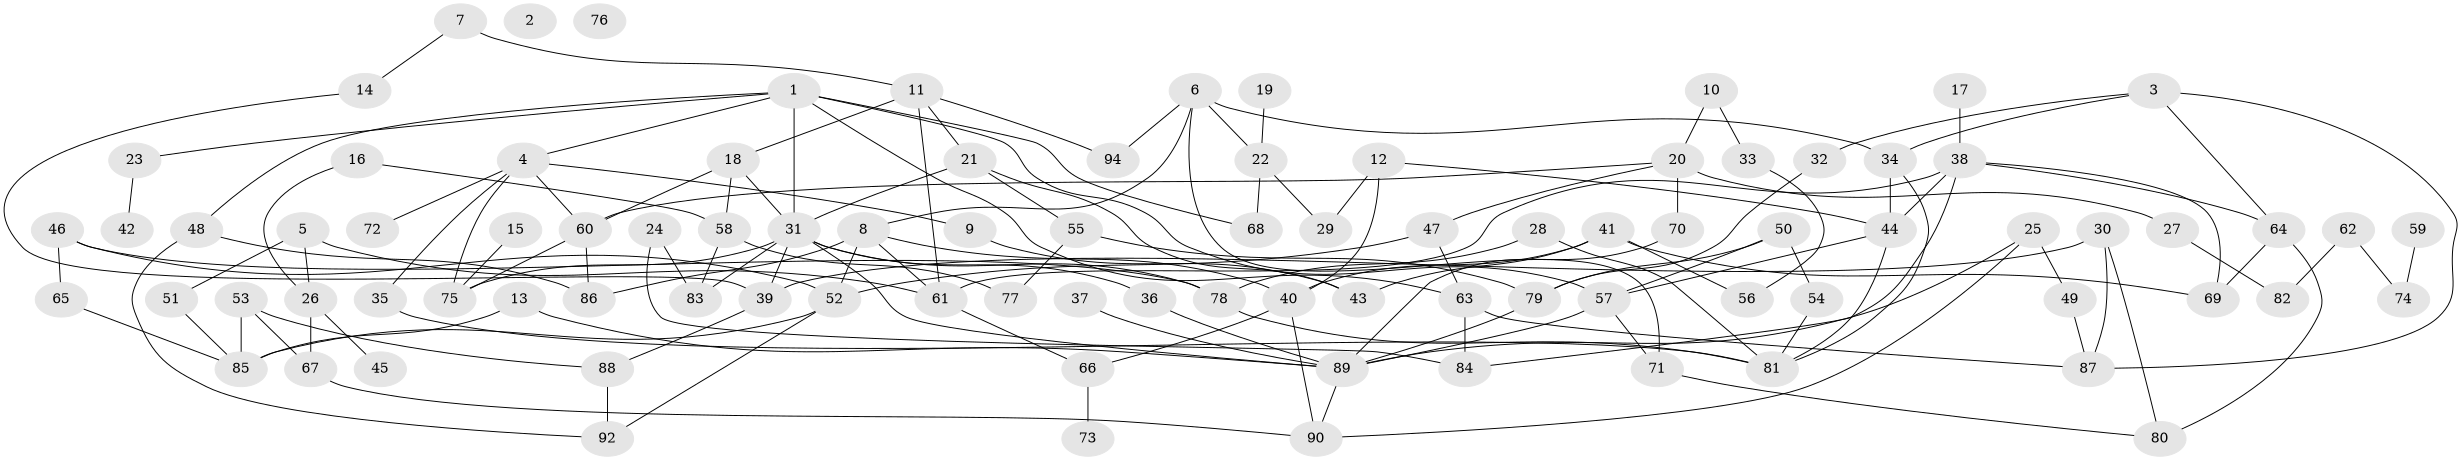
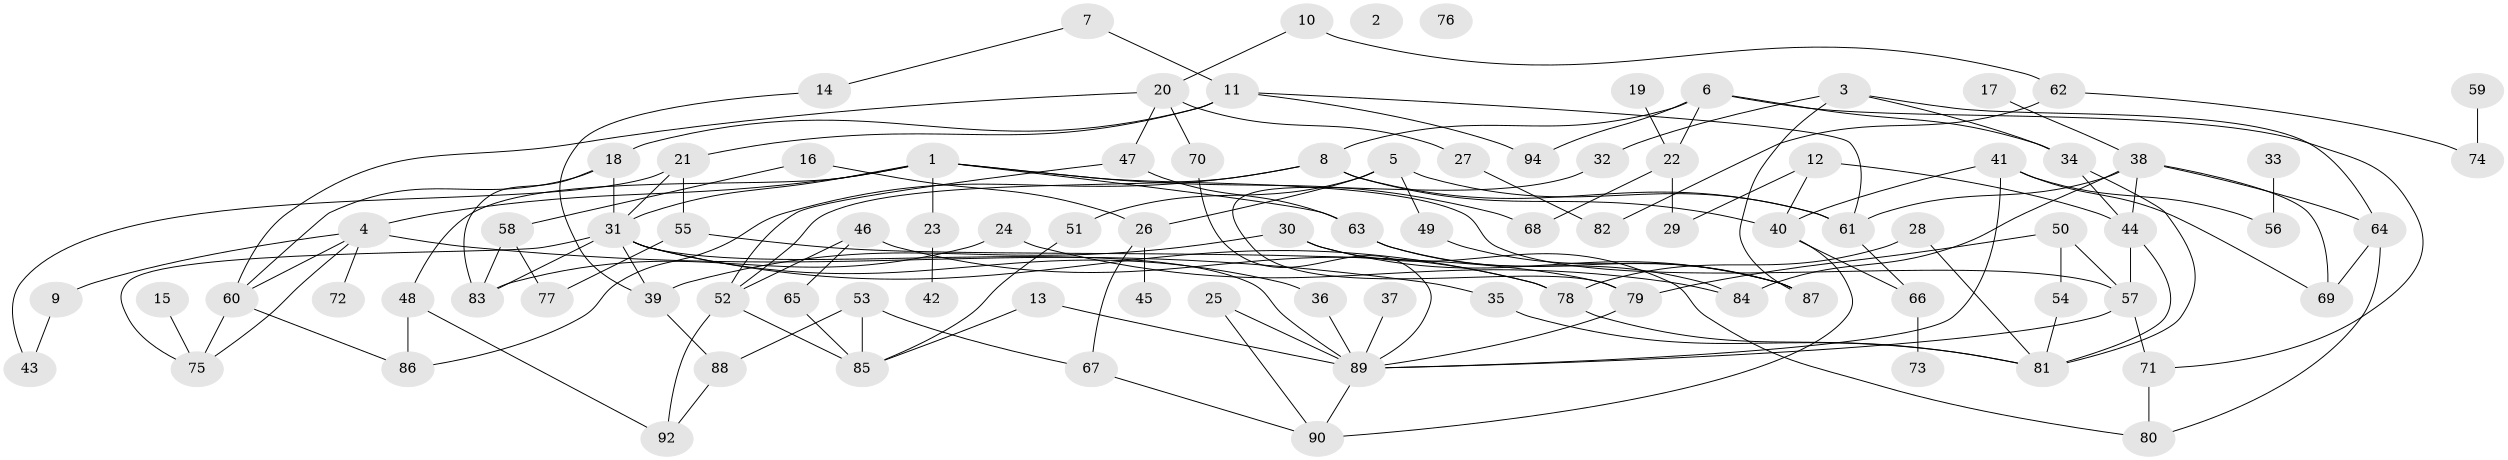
edge "10" -- "33": now "10" -- "62"
edge "18" -- "58": now "18" -- "83"
edge "25" -- "49": now "5" -- "49"
edge "41" -- "43": now "41" -- "89"
